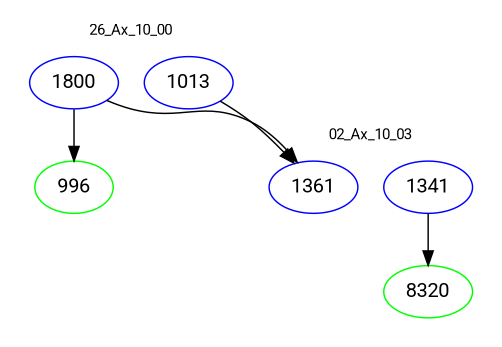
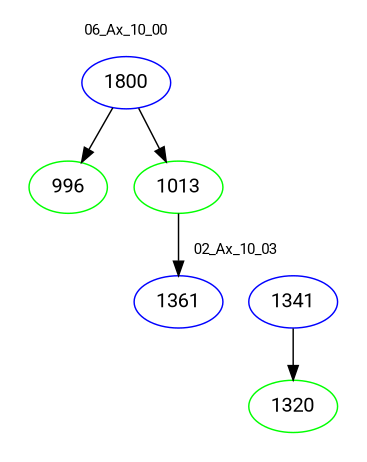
cluster "26_Ax_10_00": label "26_Ax_10_00" -> "06_Ax_10_00"
node "1013": color blue -> green
edge "1800" -> "1361": now "1800" -> "1013"
node "8320": label "8320" -> "1320"
